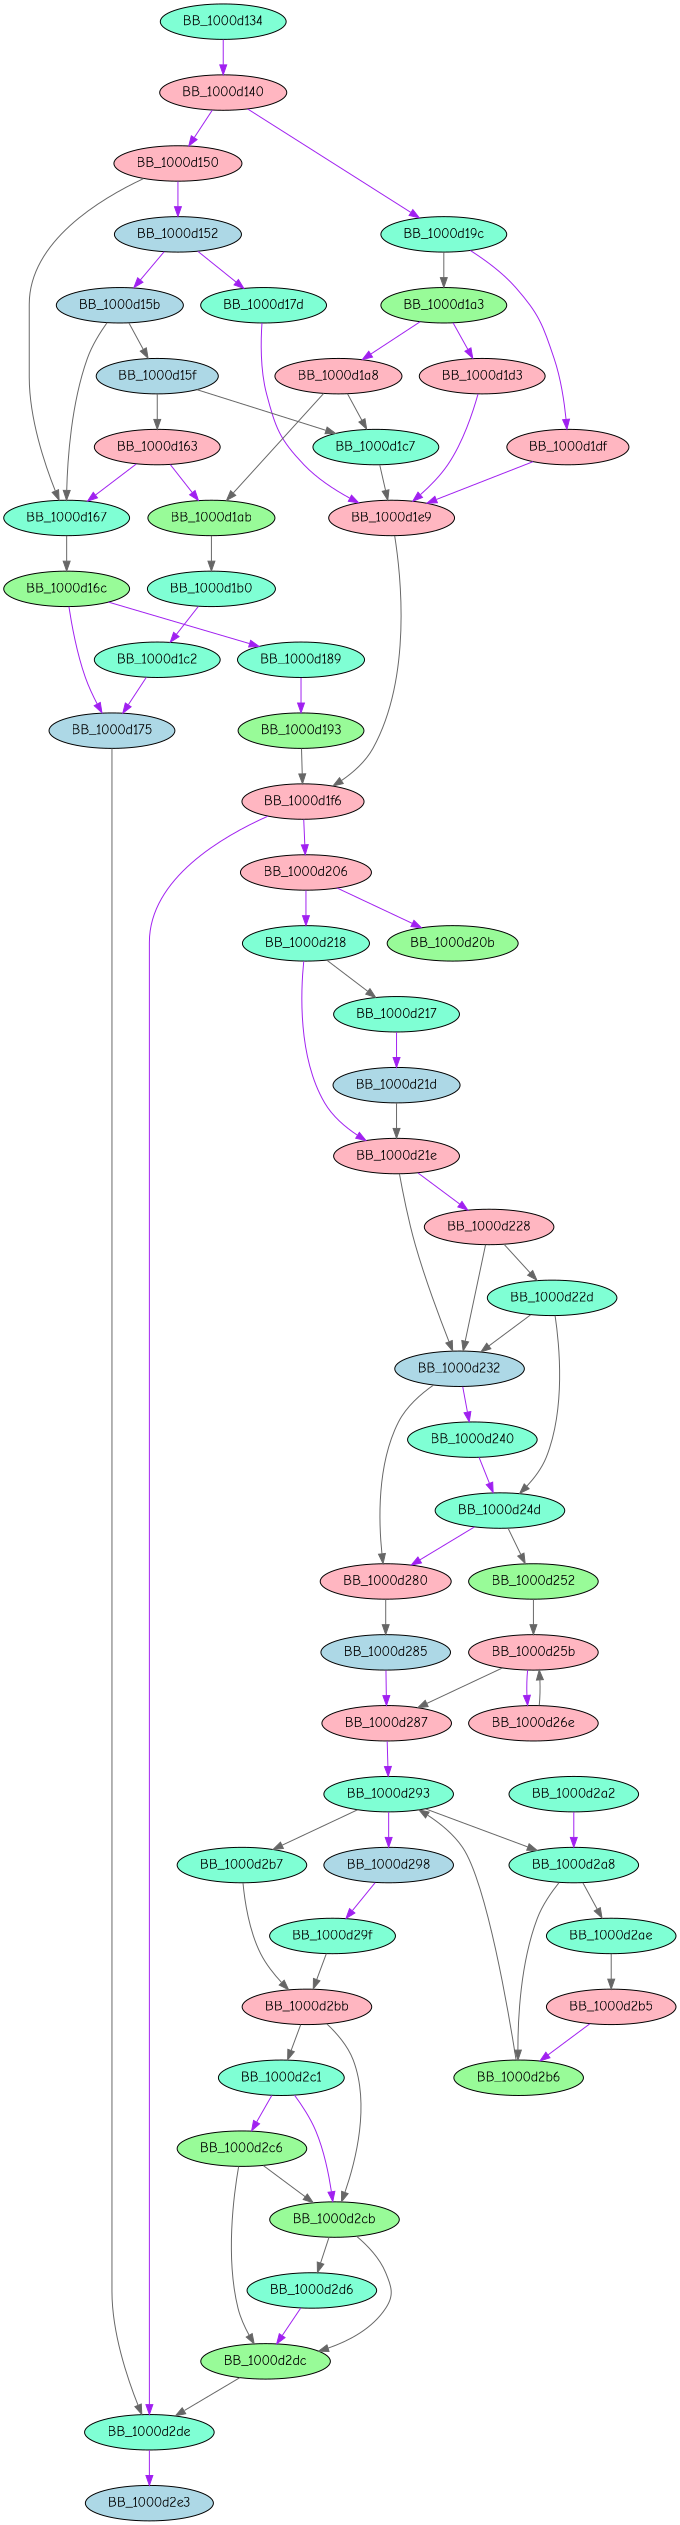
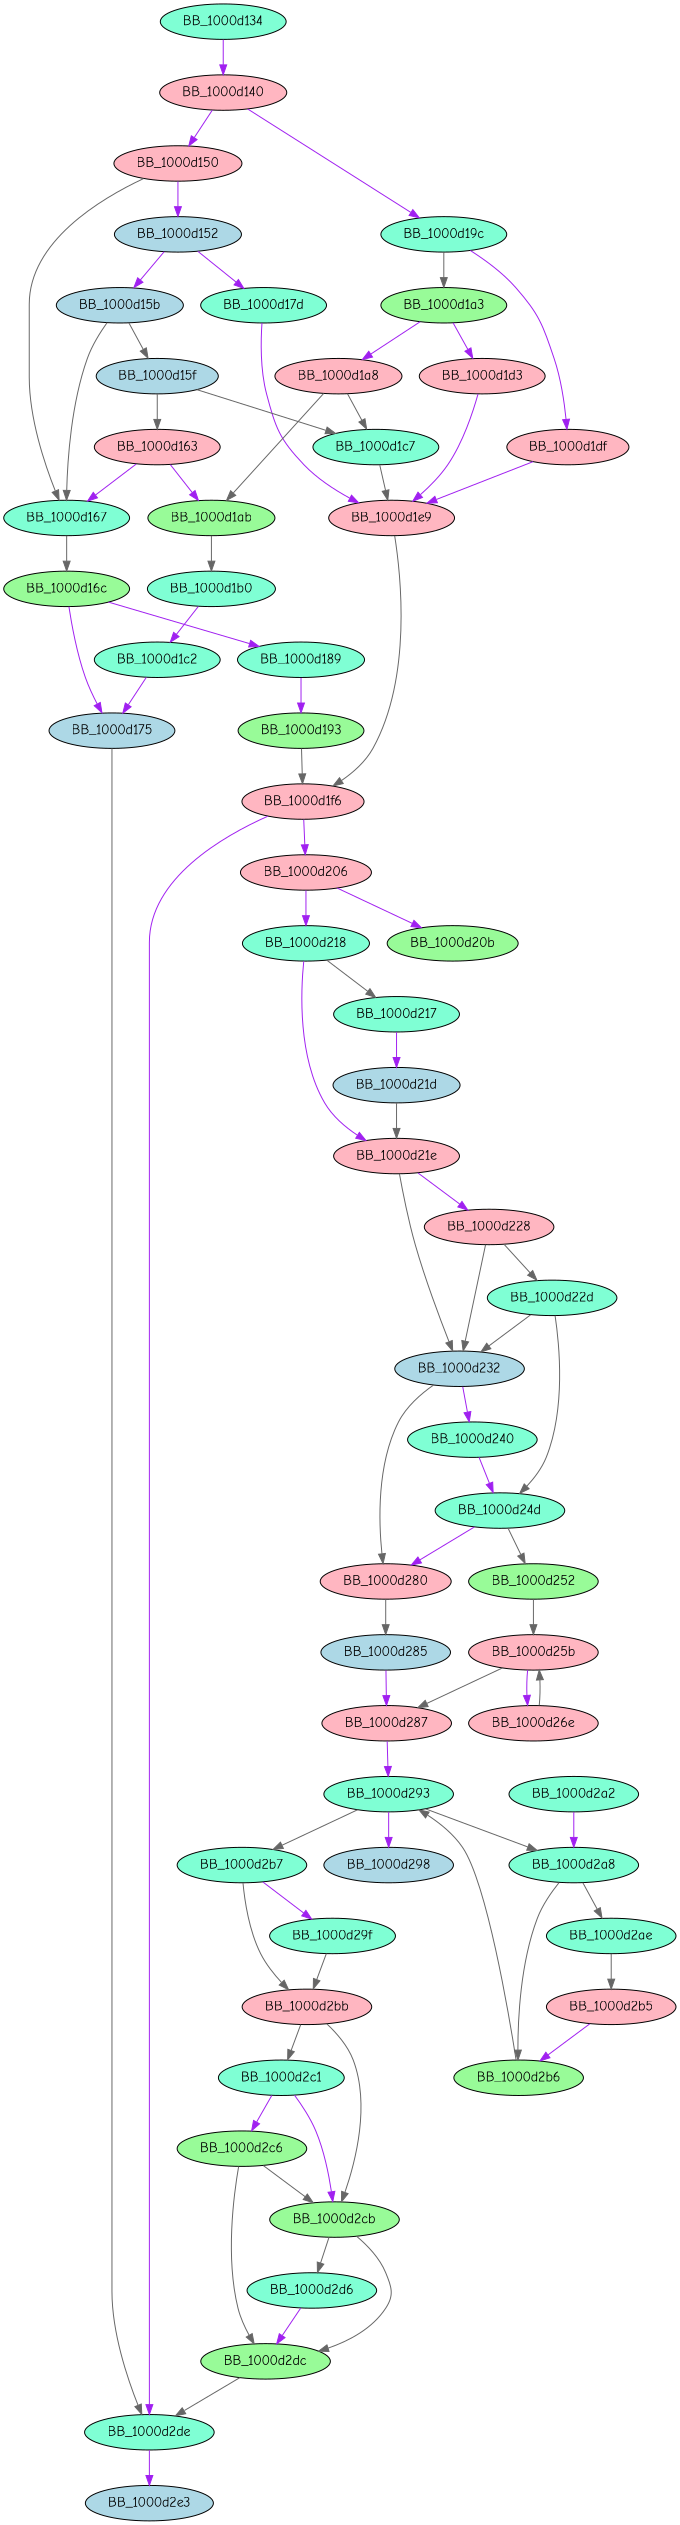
edge "BB_1000d298" -> "BB_1000d29f": now "BB_1000d2b7" -> "BB_1000d29f"
